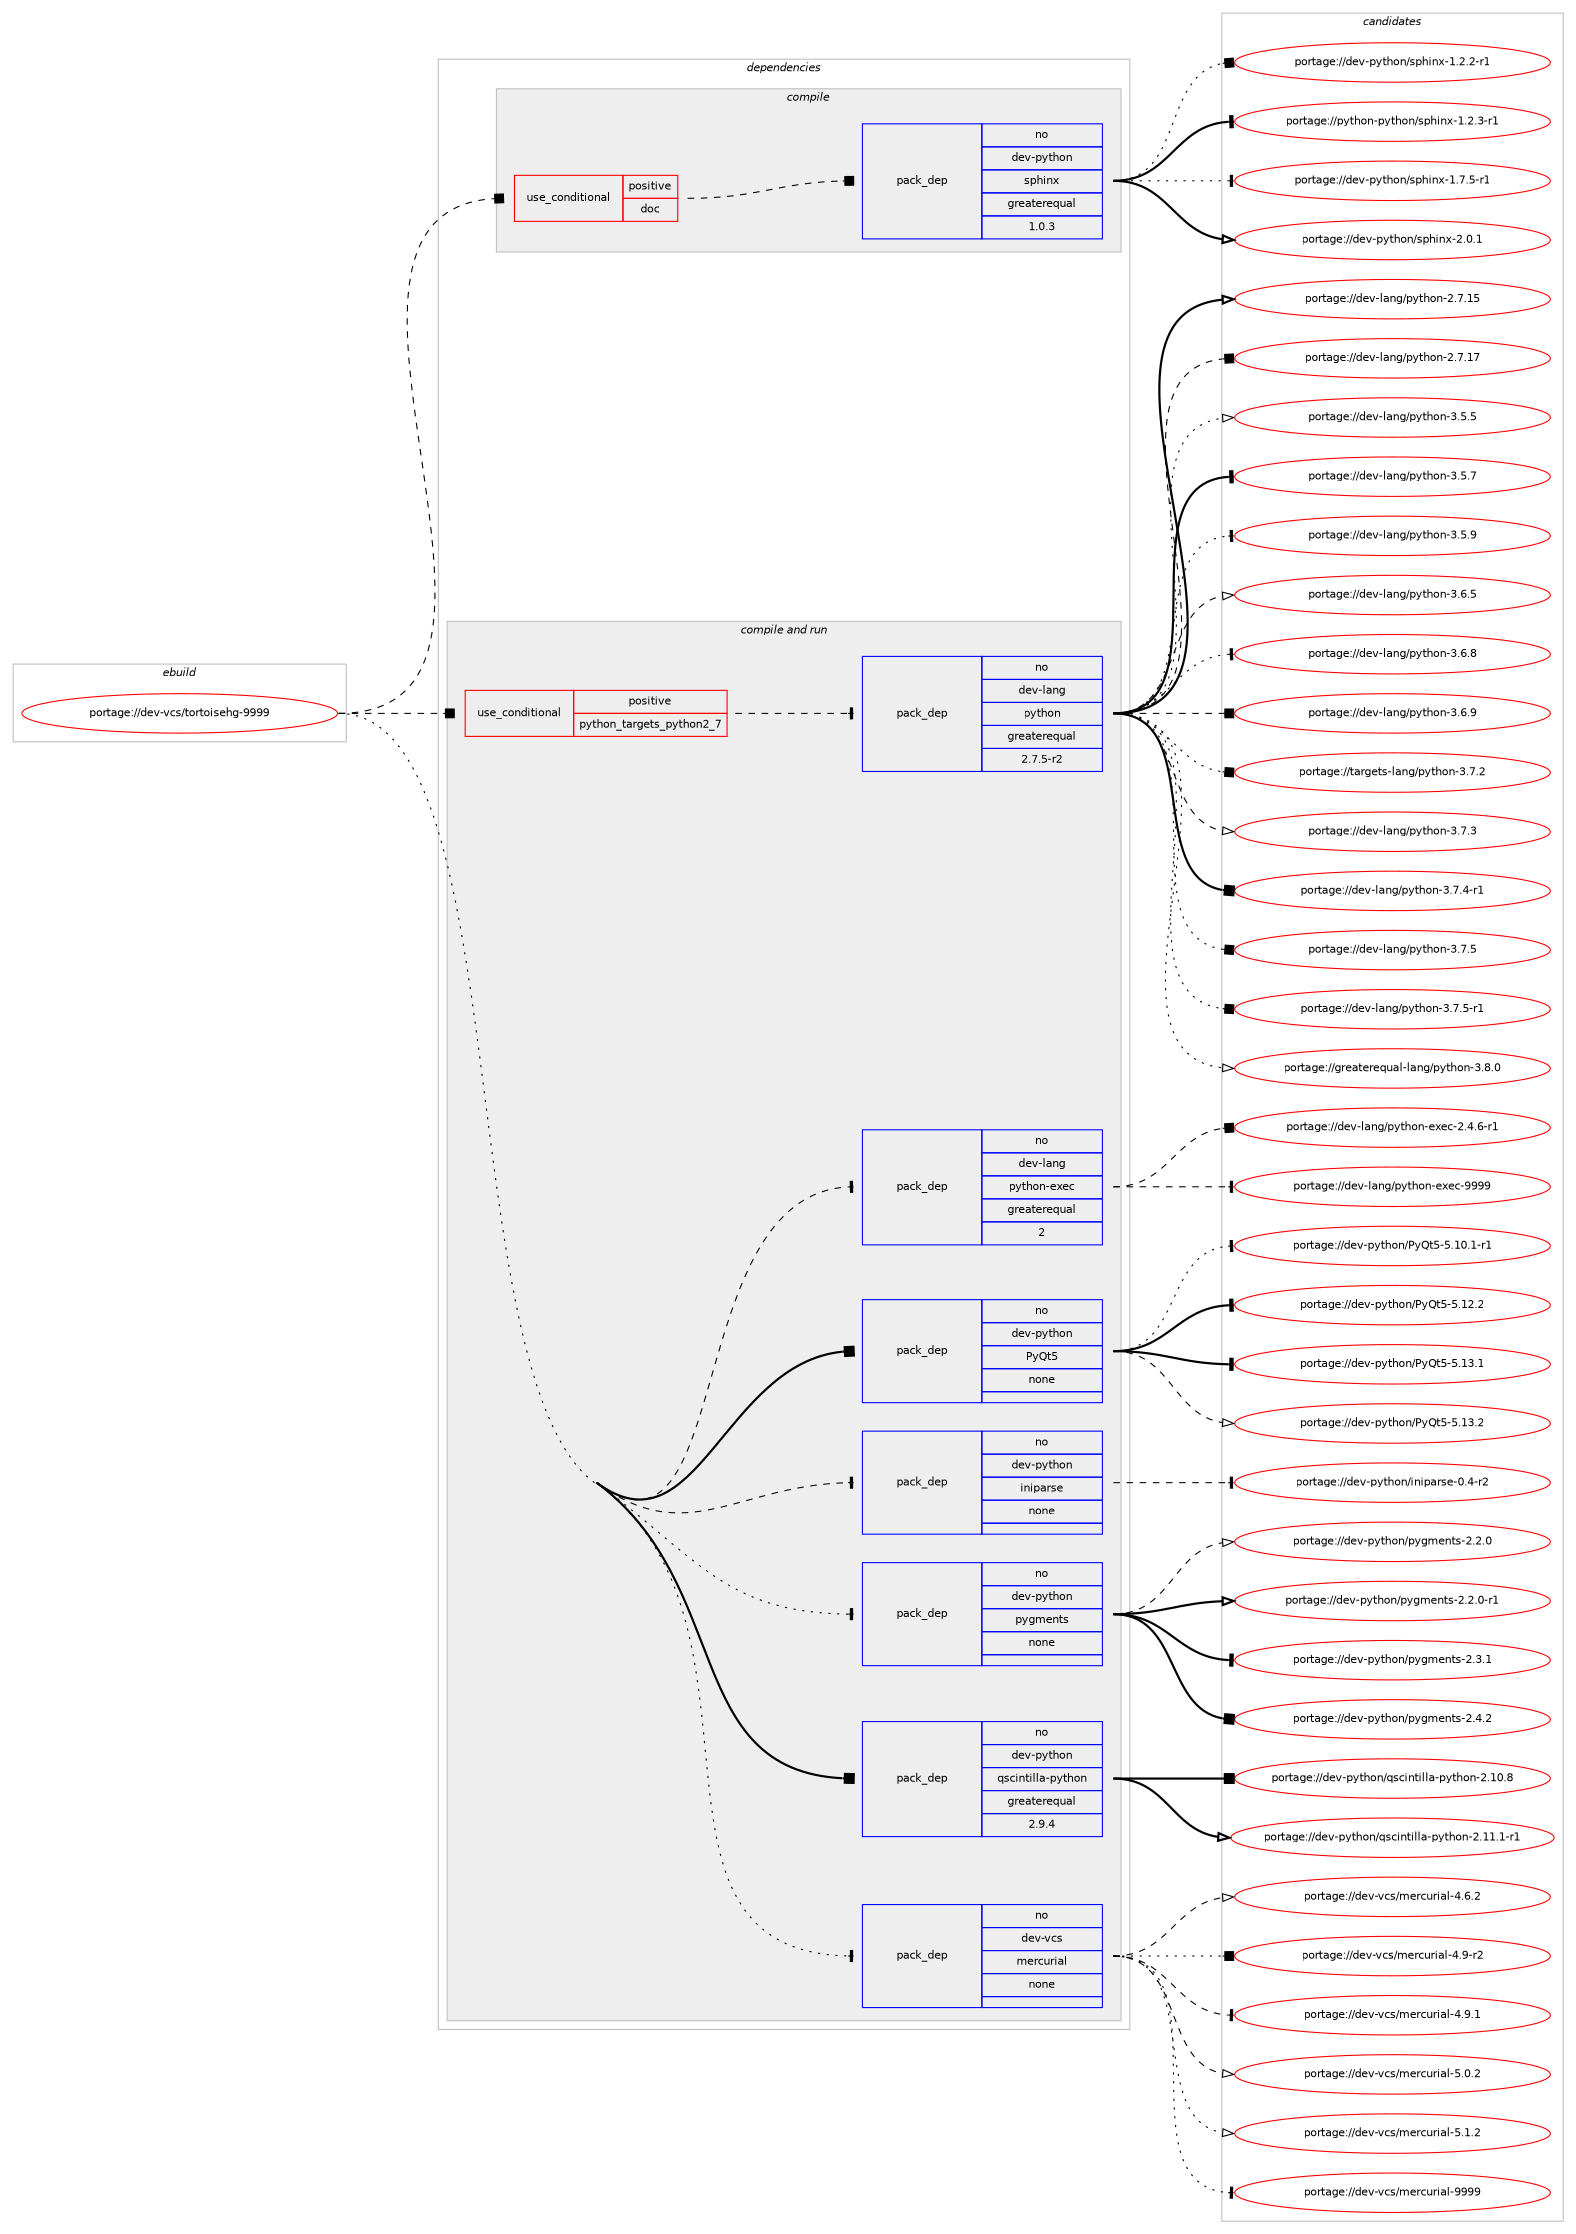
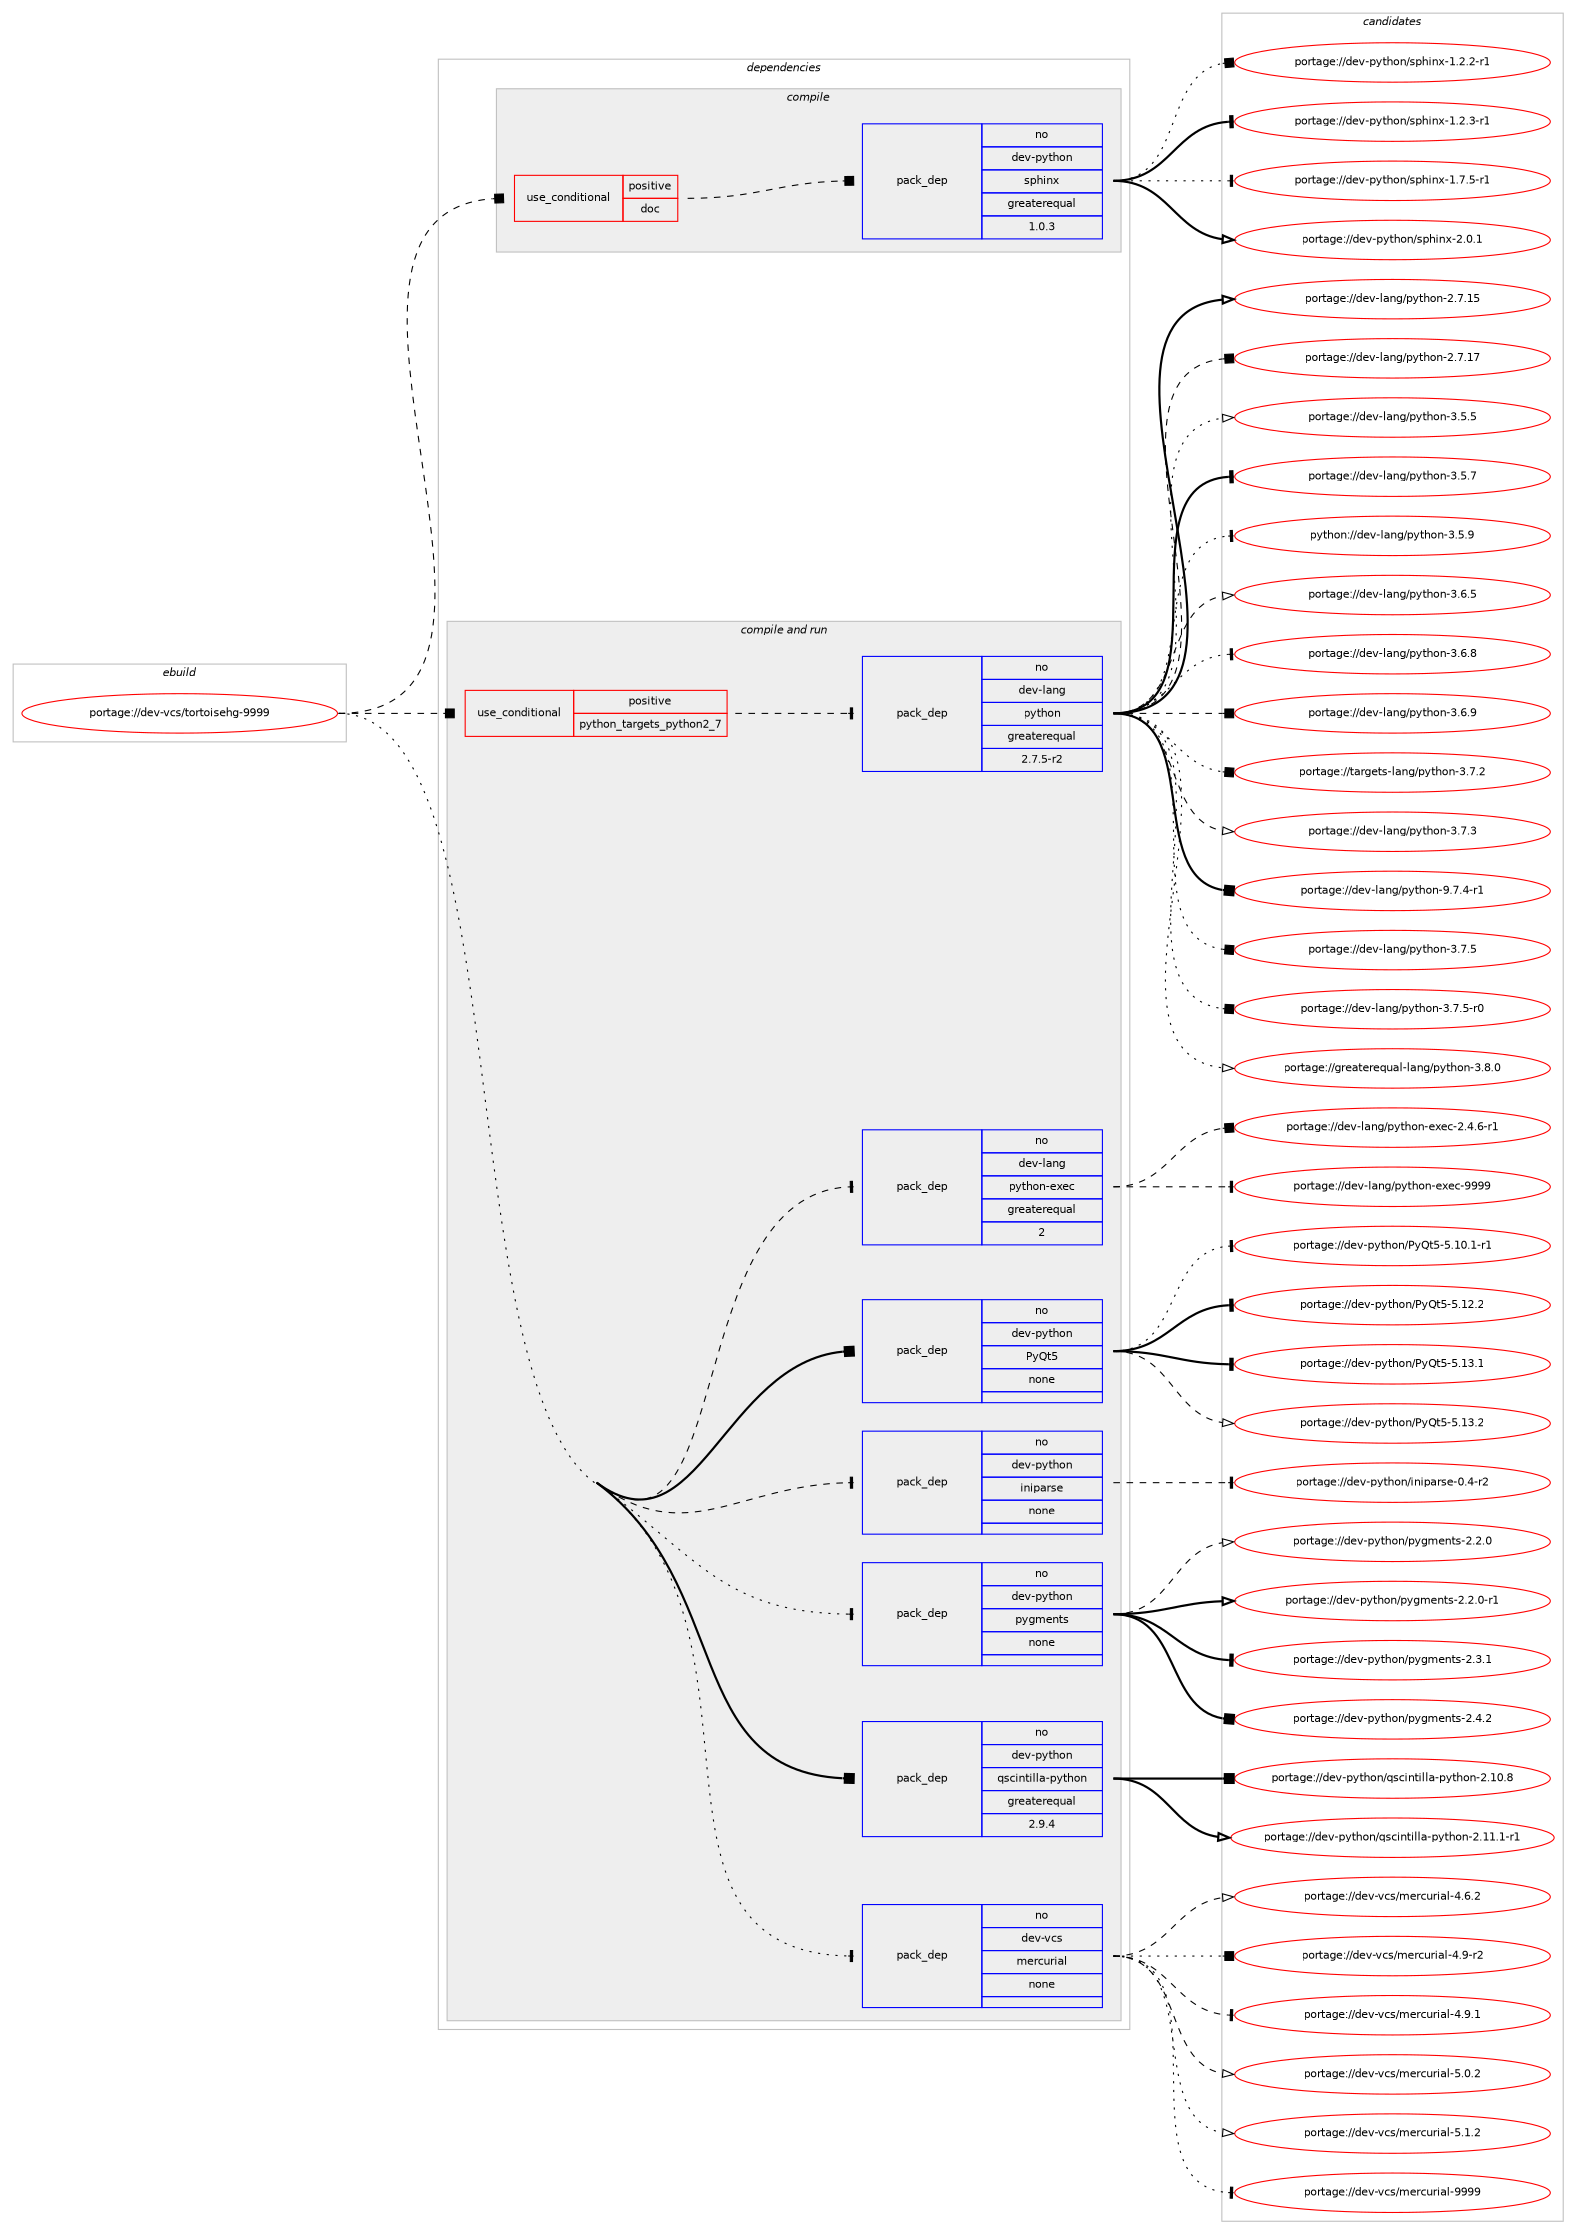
node "portage://python-python/sphinx-1.2.3-r1": label "portage://python-python/sphinx-1.2.3-r1" -> "portage://dev-python/sphinx-1.2.3-r1"
node "portage://dev-lang/python-3.5.9": label "portage://dev-lang/python-3.5.9" -> "python://dev-lang/python-3.5.9"
node "portage://dev-lang/python-3.7.4-r1": label "portage://dev-lang/python-3.7.4-r1" -> "portage://dev-lang/python-9.7.4-r1"
node "portage://dev-lang/python-3.7.5-r1": label "portage://dev-lang/python-3.7.5-r1" -> "portage://dev-lang/python-3.7.5-r0"
